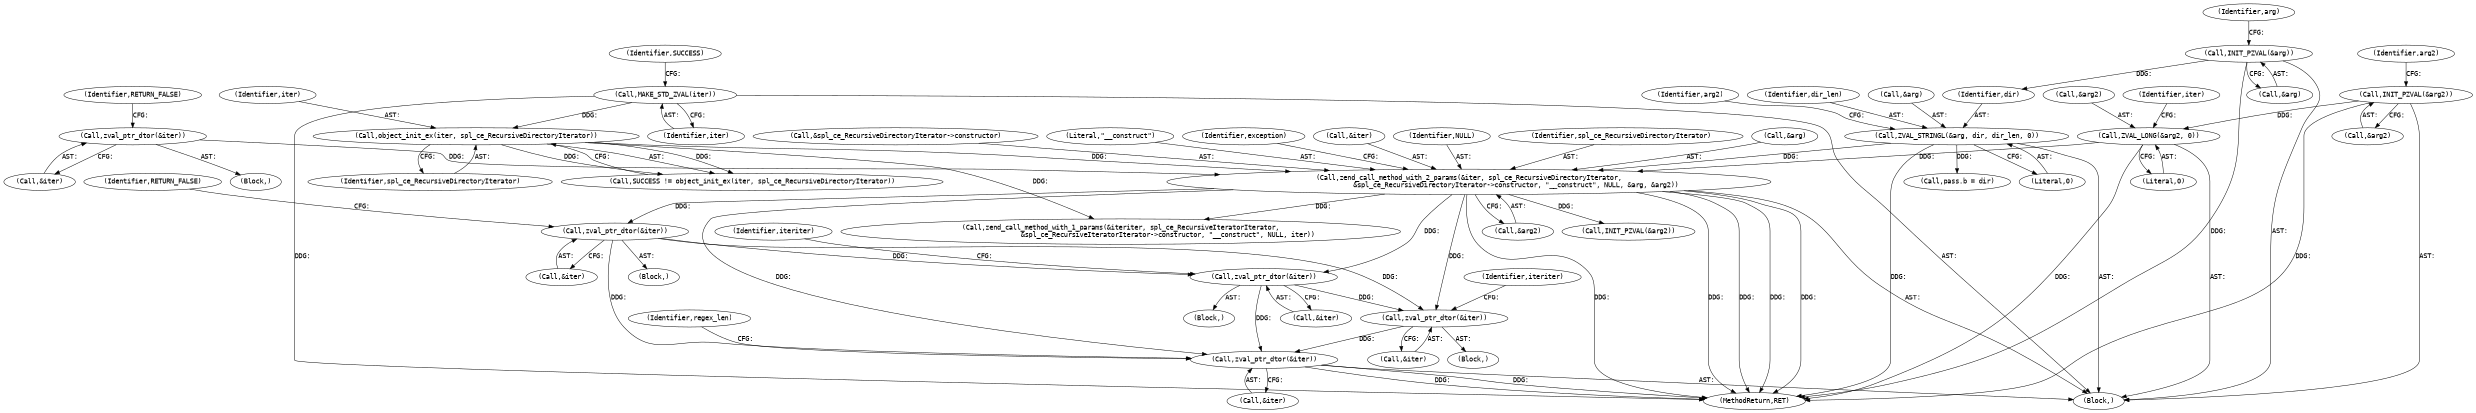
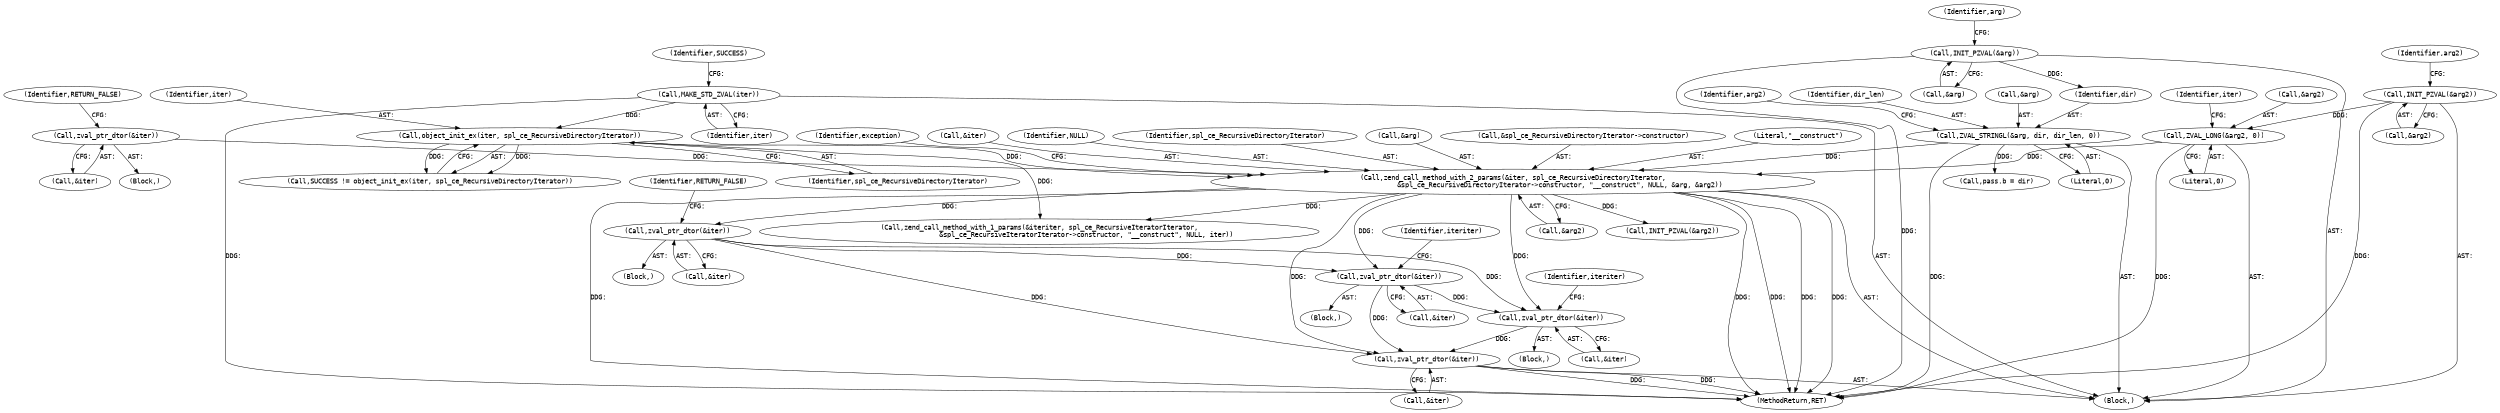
node "(Identifier,regex_len)": removed
